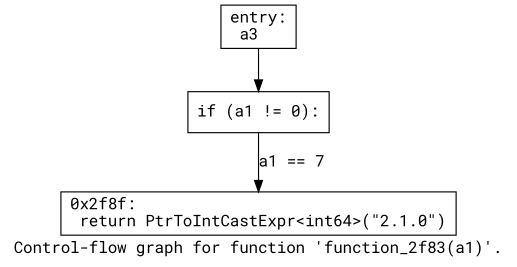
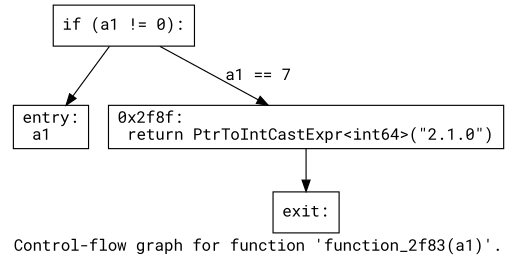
node "entry:": text "a3" -> "a1"
edge "entry:" -> "if (a1 != 0):": reversed
node "exit:": added
